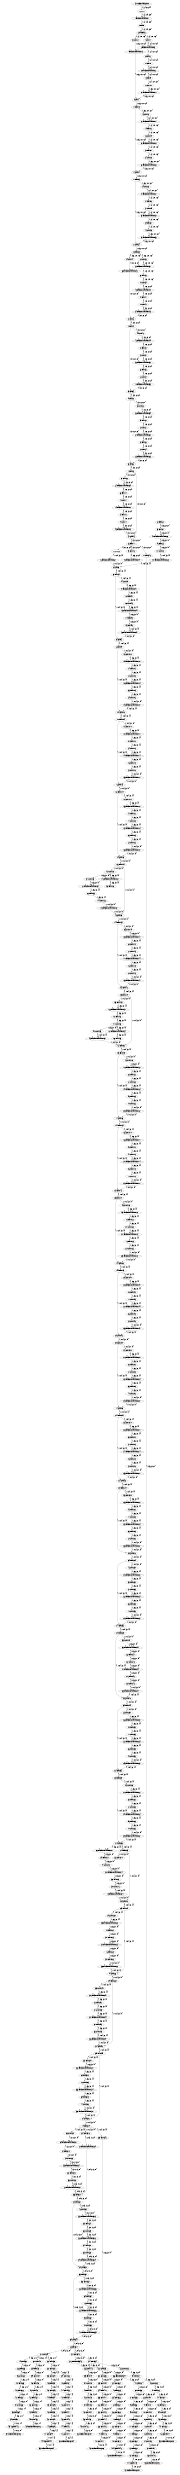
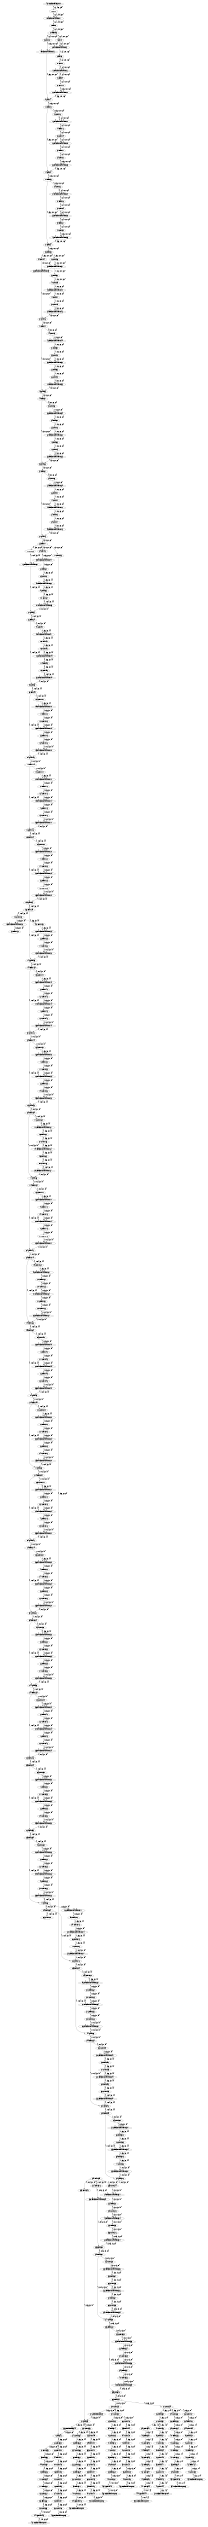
edge "75 BatchNormalization_79" -> "80 Relu_80": added, label "[1, 256, 60, 80]"
edge "177 Conv_153" -> "190 Conv_156": now "186 Relu_155" -> "190 Conv_156"
edge "314 Add_308" -> "319 Relu_309": now "314 Add_308" -> "323 Conv_310"
